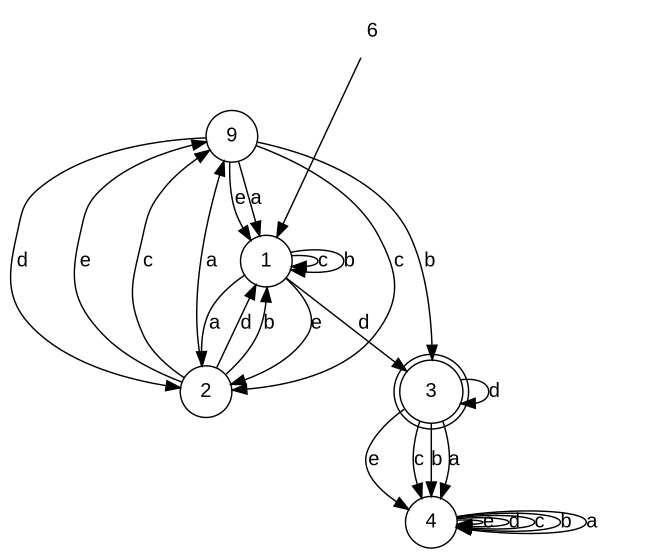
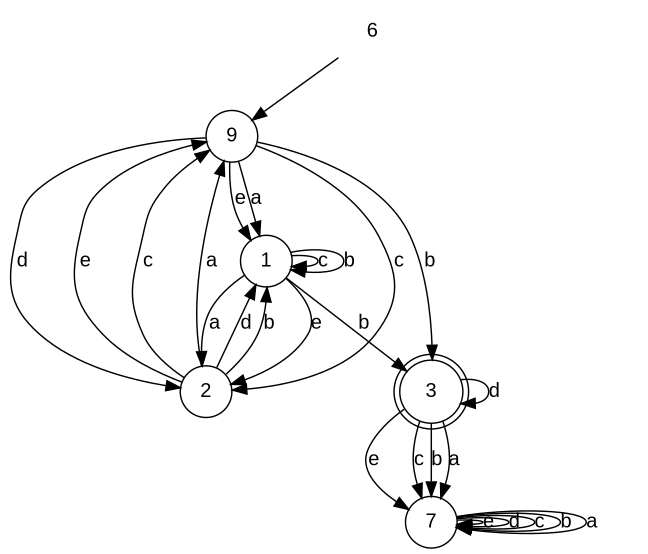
edge "6" -> "1": now "6" -> "9"
edge "1" -> "3": label "d" -> "b"
node "4": label "4" -> "7"
